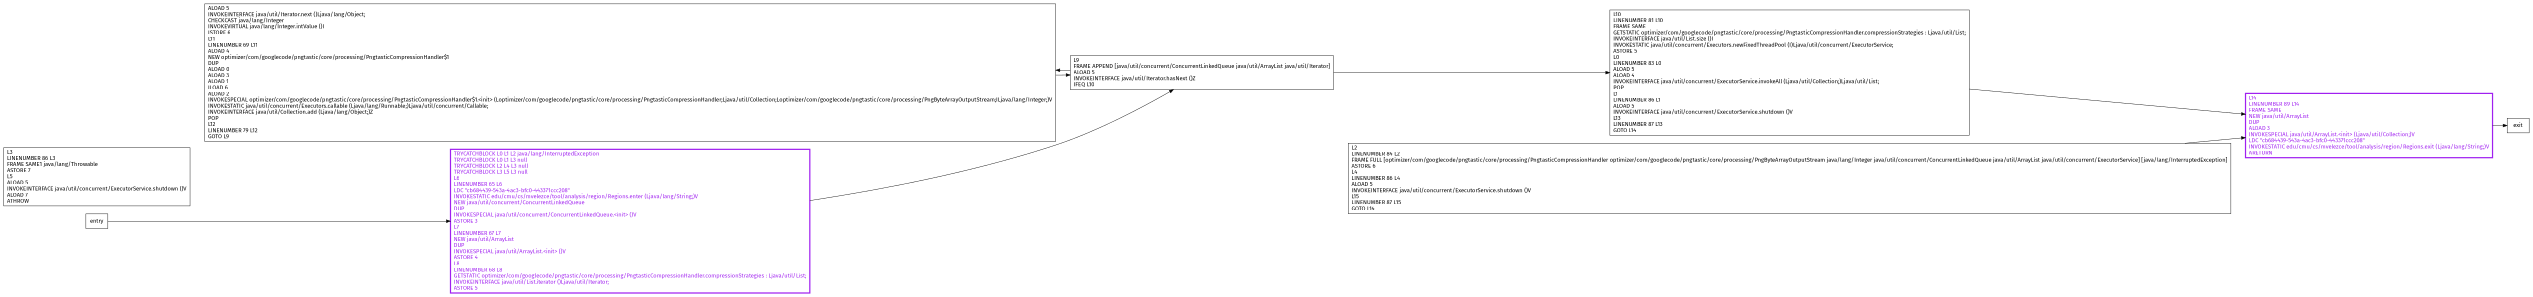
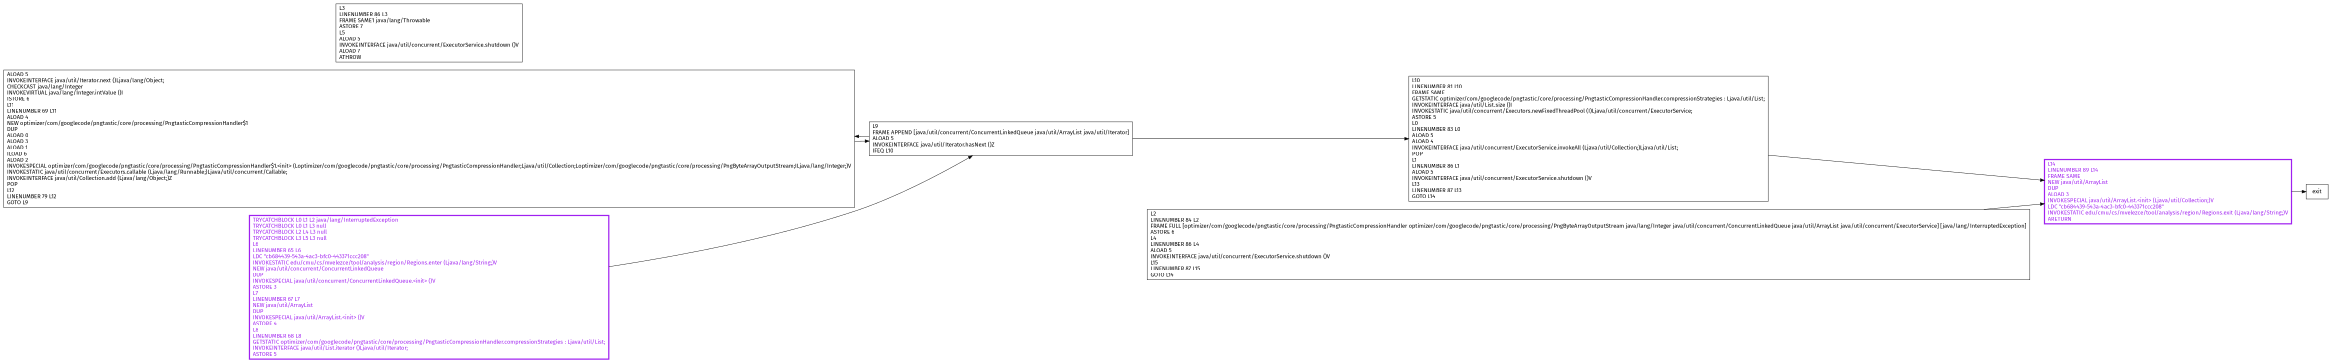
node "entry": removed
